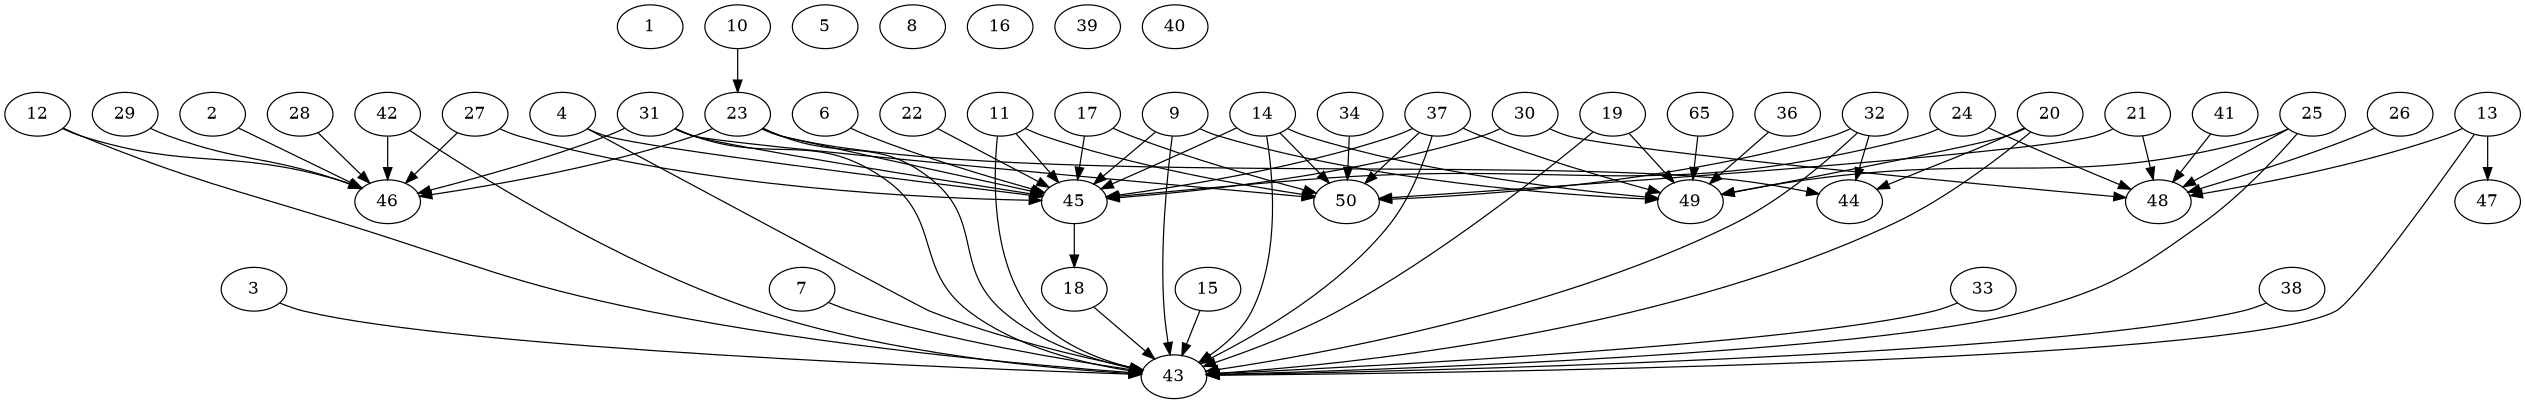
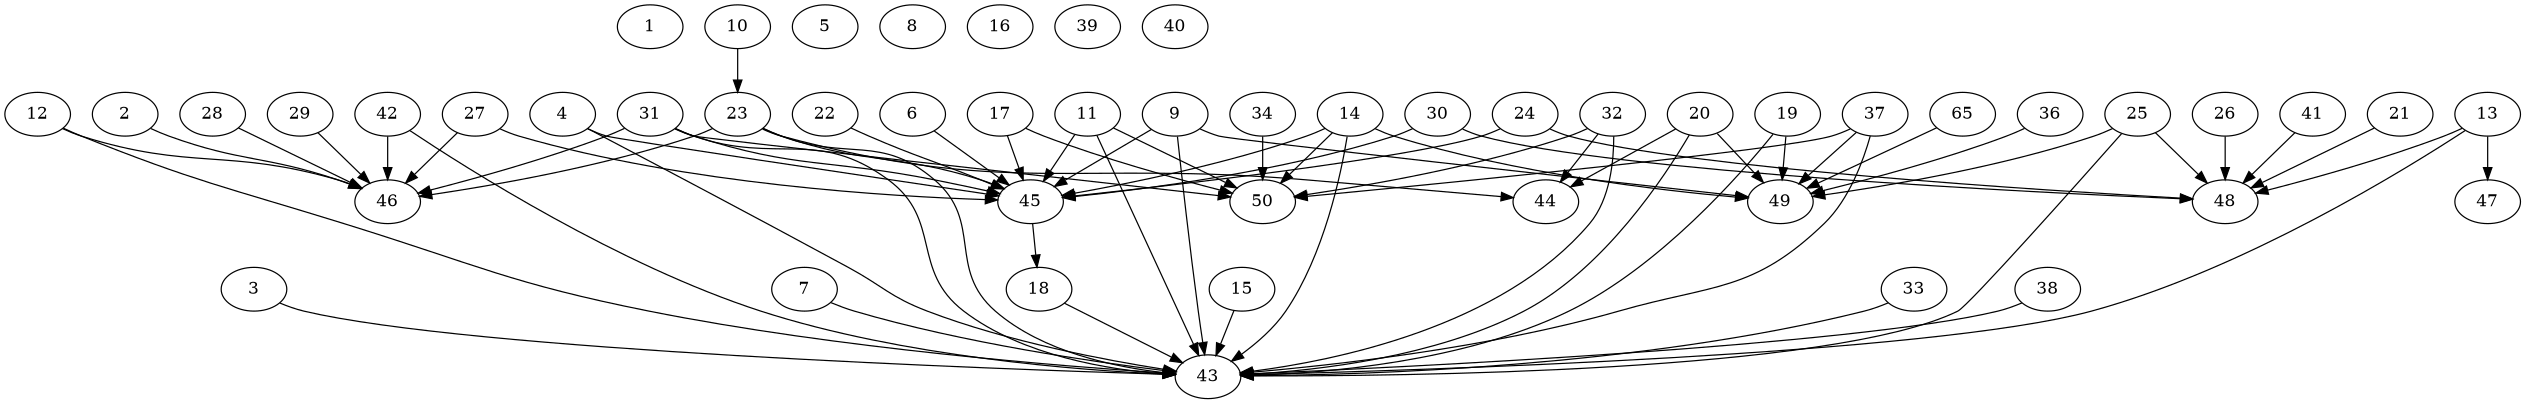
edge "37" -> "45": removed
edge "21" -> "50": removed
